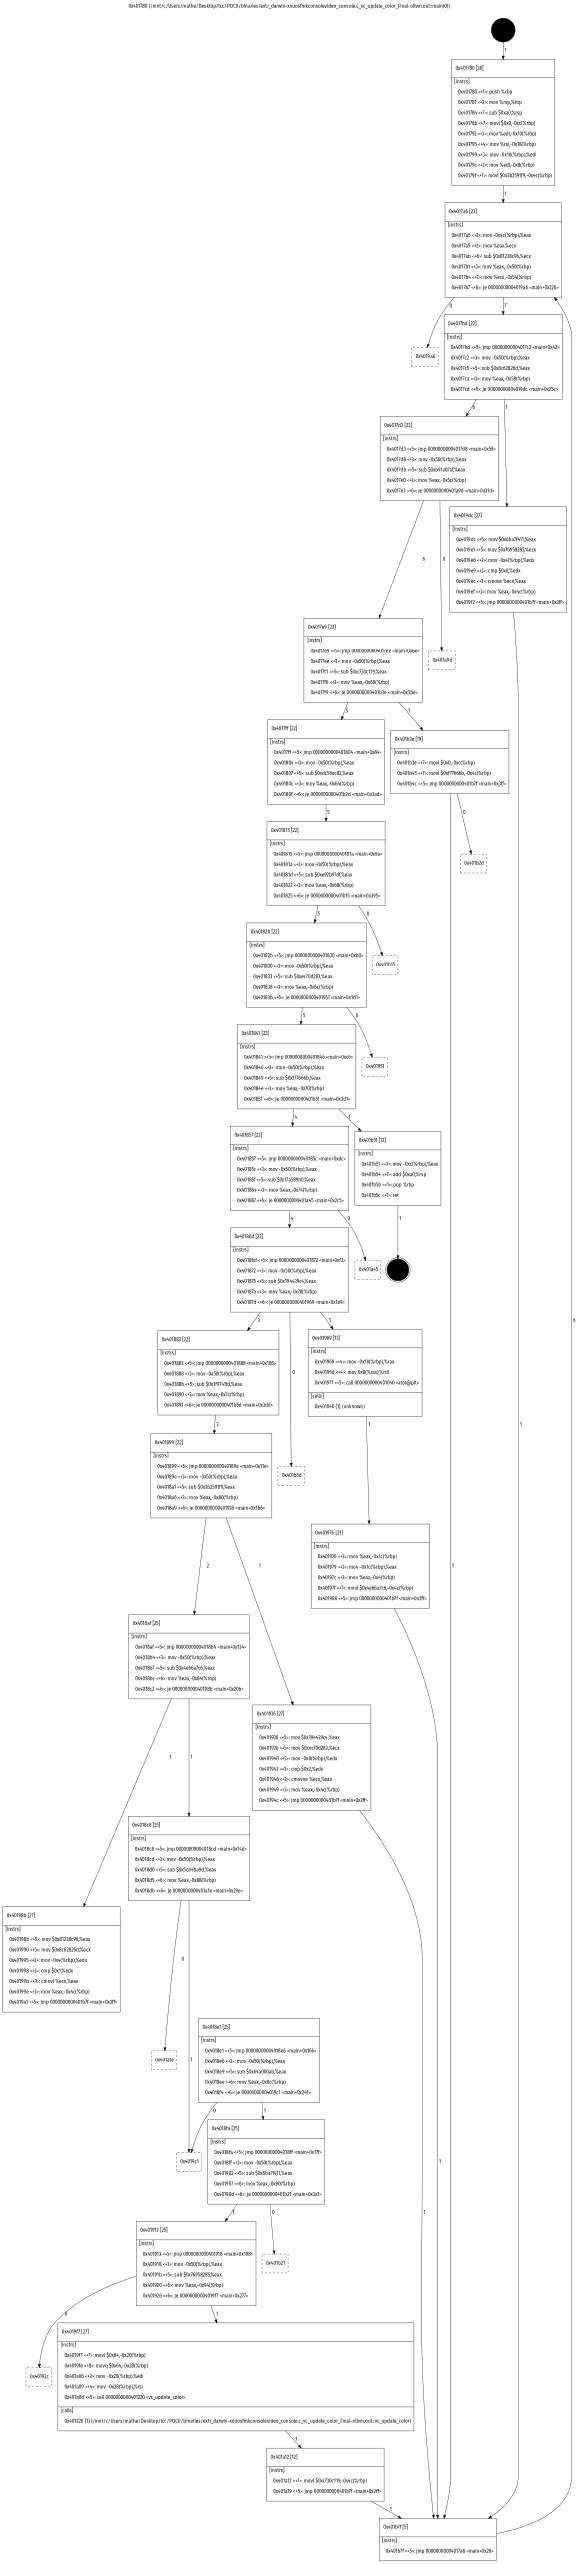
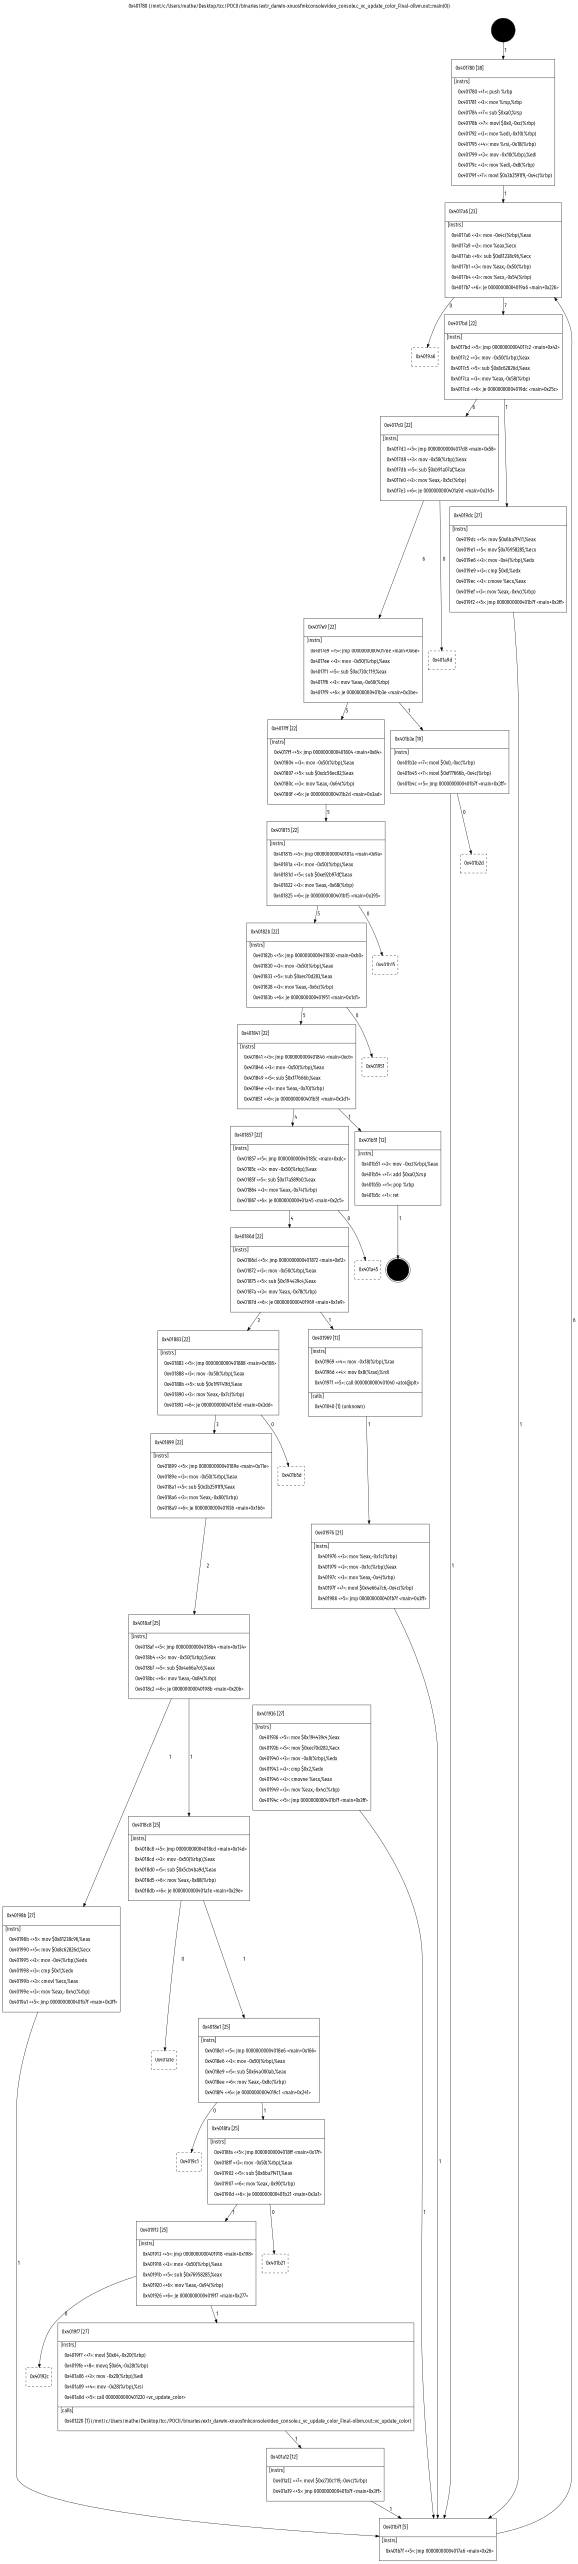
edge "0x40186d [22]" -> "0x401b5d": now "0x401883 [22]" -> "0x401b5d"
edge "0x401899 [22]" -> "0x401936 [27]": removed, label "1"
edge "0x4018c8 [25]" -> "0x4019c1": now "0x4018c8 [25]" -> "0x4018e1 [25]"
edge "0x40198b [27]" -> "0x401b7f [5]": added, label "1"
